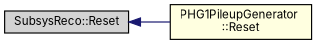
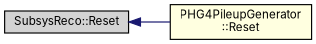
node "PHG1PileupGenerator ::Reset": label "PHG1PileupGenerator ::Reset" -> "PHG4PileupGenerator ::Reset"
